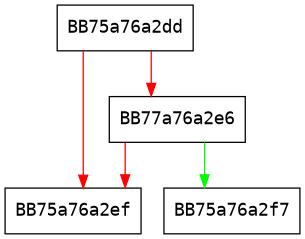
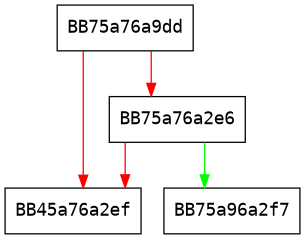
node "BB75a76a2dd": label "BB75a76a2dd" -> "BB75a76a9dd"
node "BB77a76a2e6": label "BB77a76a2e6" -> "BB75a76a2e6"
node "BB75a76a2ef": label "BB75a76a2ef" -> "BB45a76a2ef"
node "BB75a76a2f7": label "BB75a76a2f7" -> "BB75a96a2f7"
